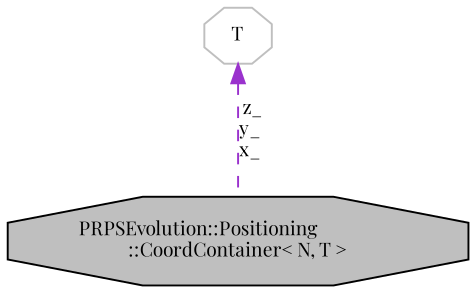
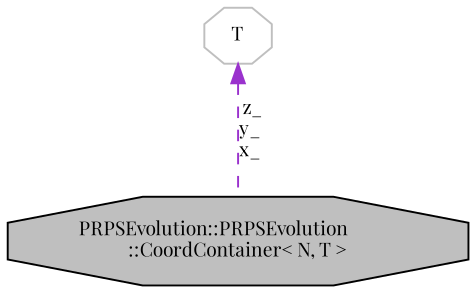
node "PRPSEvolution::Positioning ::CoordContainer< N, T >": label "PRPSEvolution::Positioning ::CoordContainer< N, T >" -> "PRPSEvolution::PRPSEvolution ::CoordContainer< N, T >"
